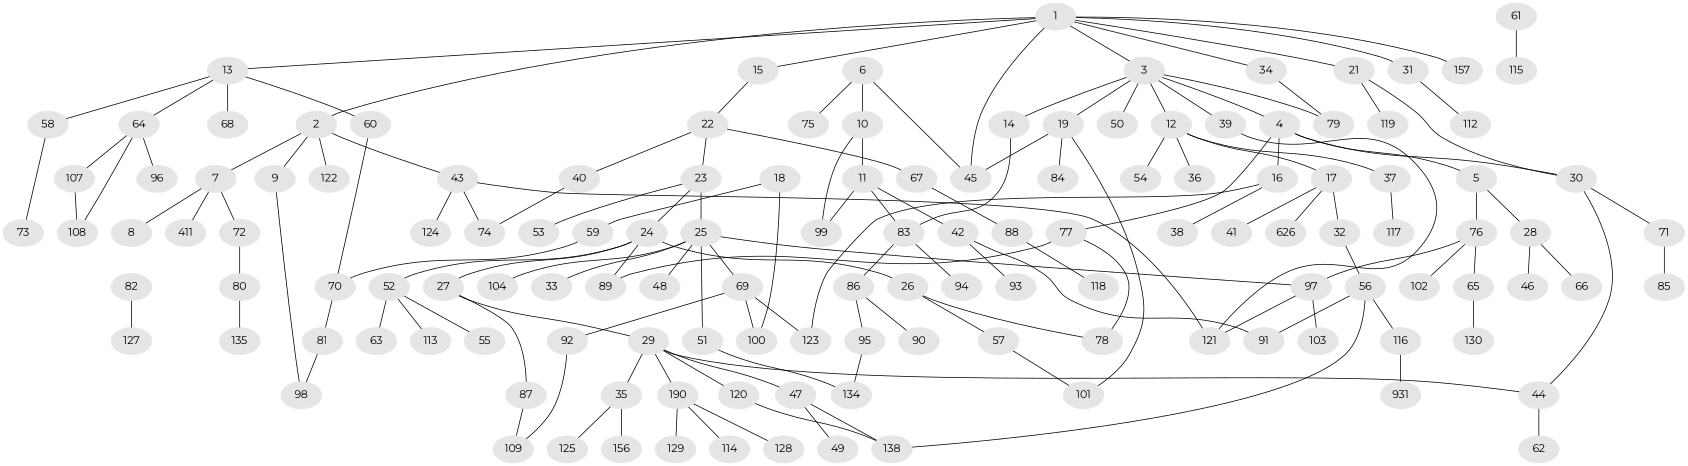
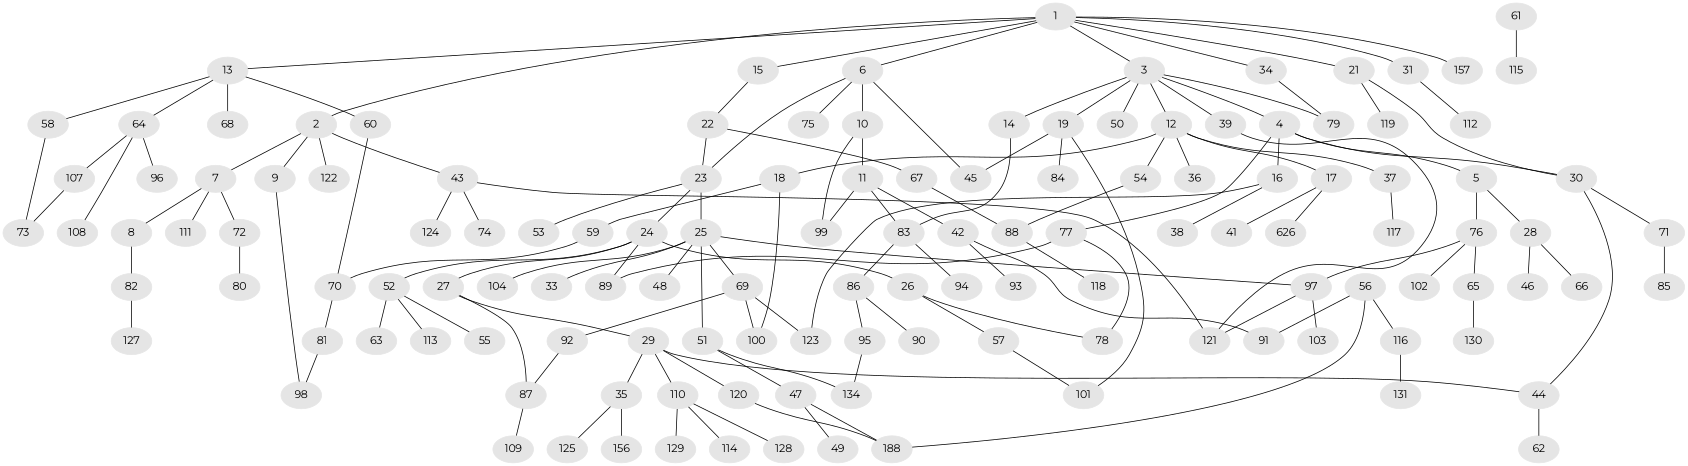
edge "1" -- "45": now "1" -- "6"
edge "6" -- "23": added
edge "12" -- "18": added
node "40": removed
edge "54" -- "88": added
edge "107" -- "108": now "107" -- "73"
node "411": label "411" -> "111"
node "32": removed
edge "8" -- "82": added
node "135": removed
edge "29" -- "47": now "51" -- "47"
node "190": label "190" -> "110"
node "931": label "931" -> "131"
edge "92" -- "109": now "92" -- "87"
node "138": label "138" -> "188"
